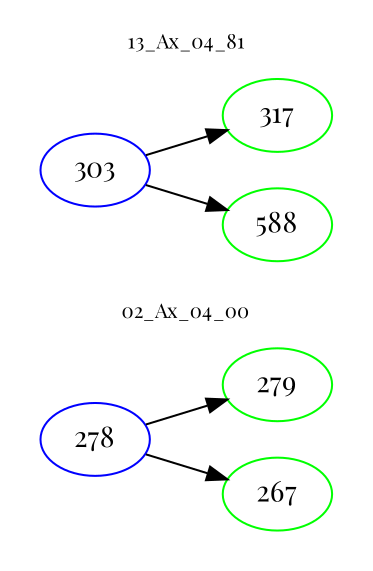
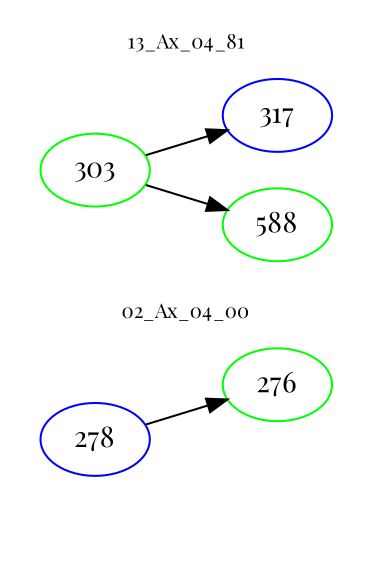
node "317": color green -> blue
node "303": color blue -> green
node "279": label "279" -> "276"
node "267": removed
